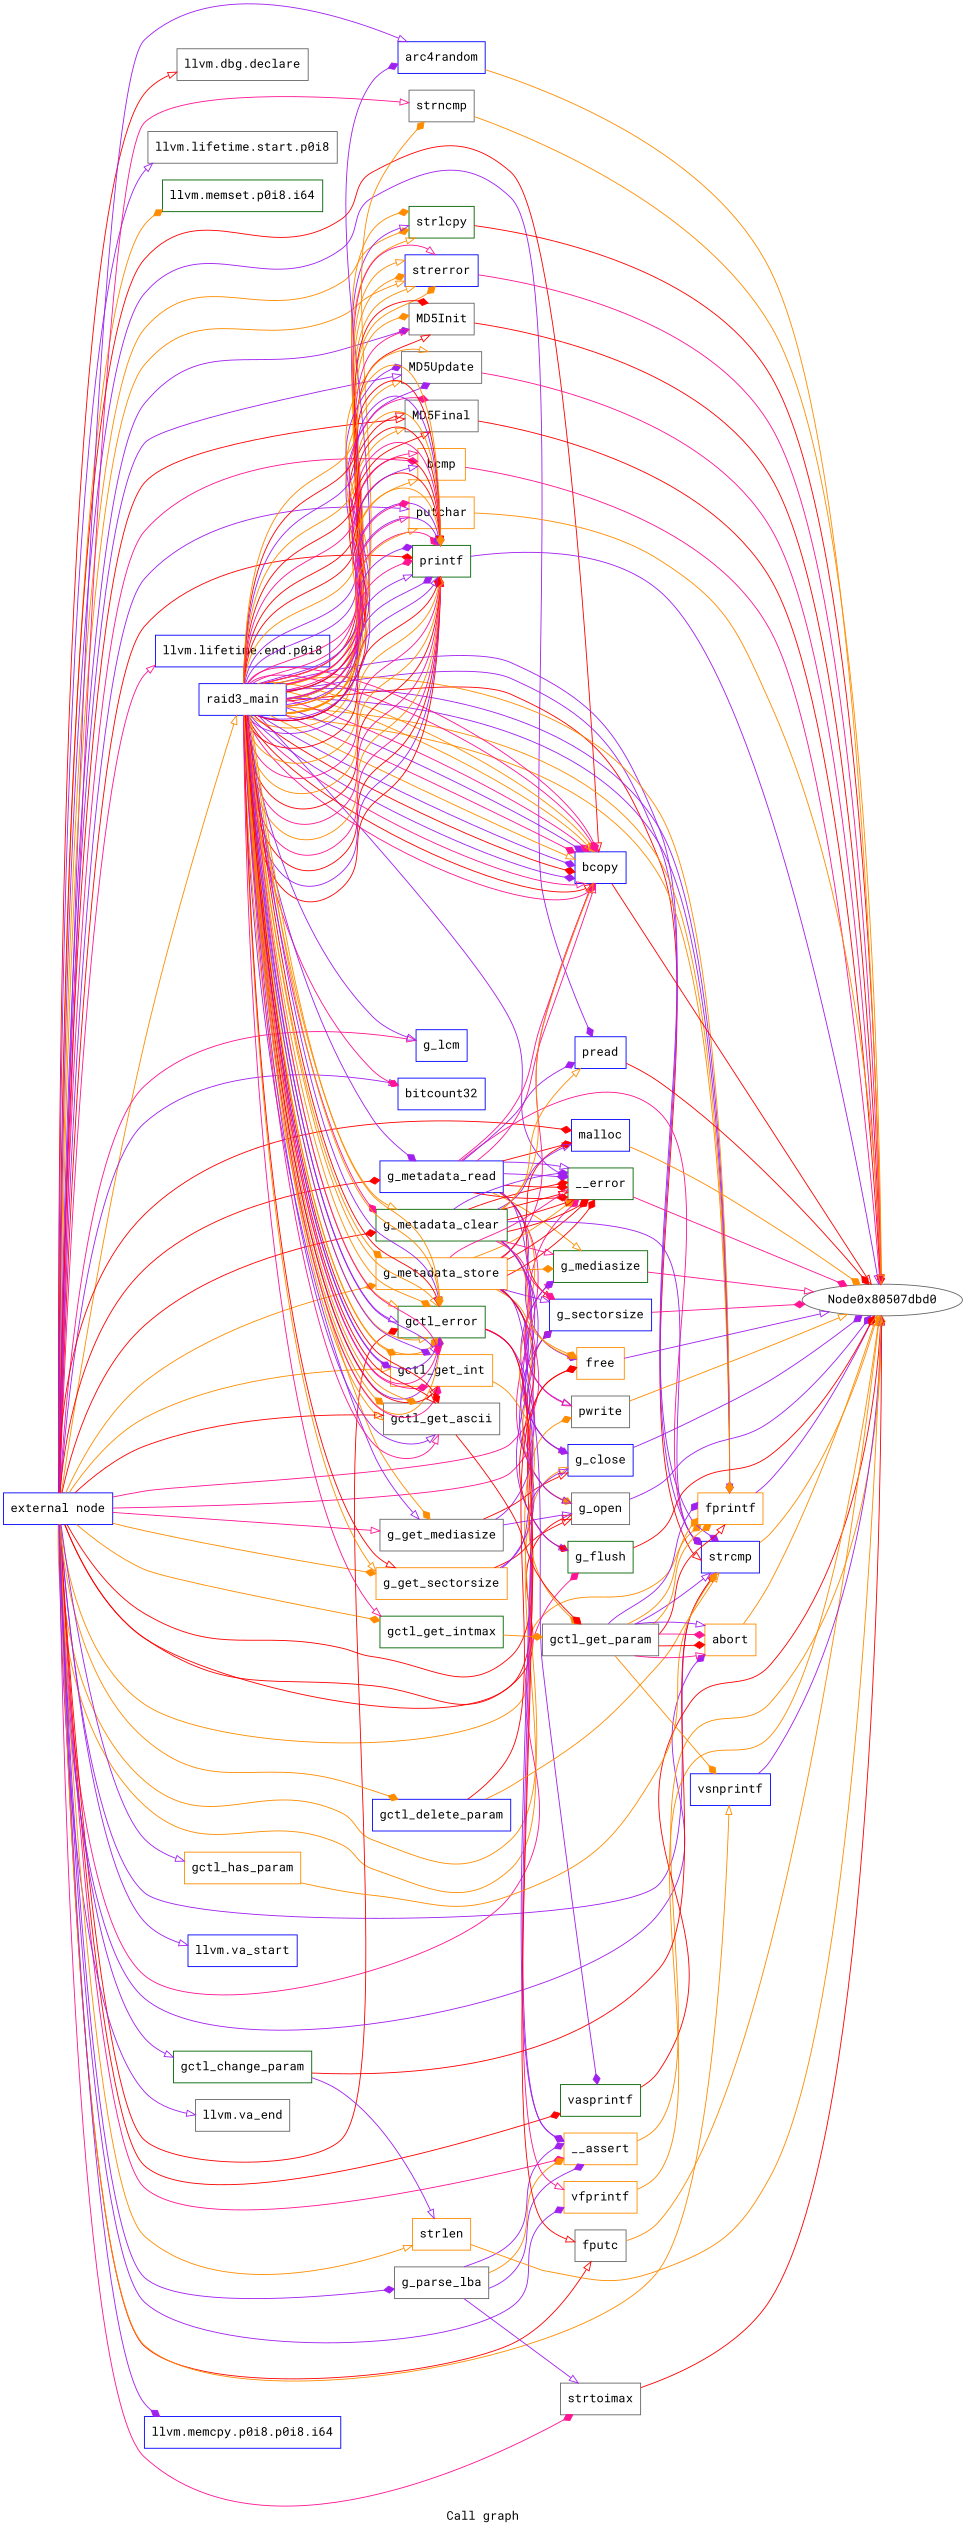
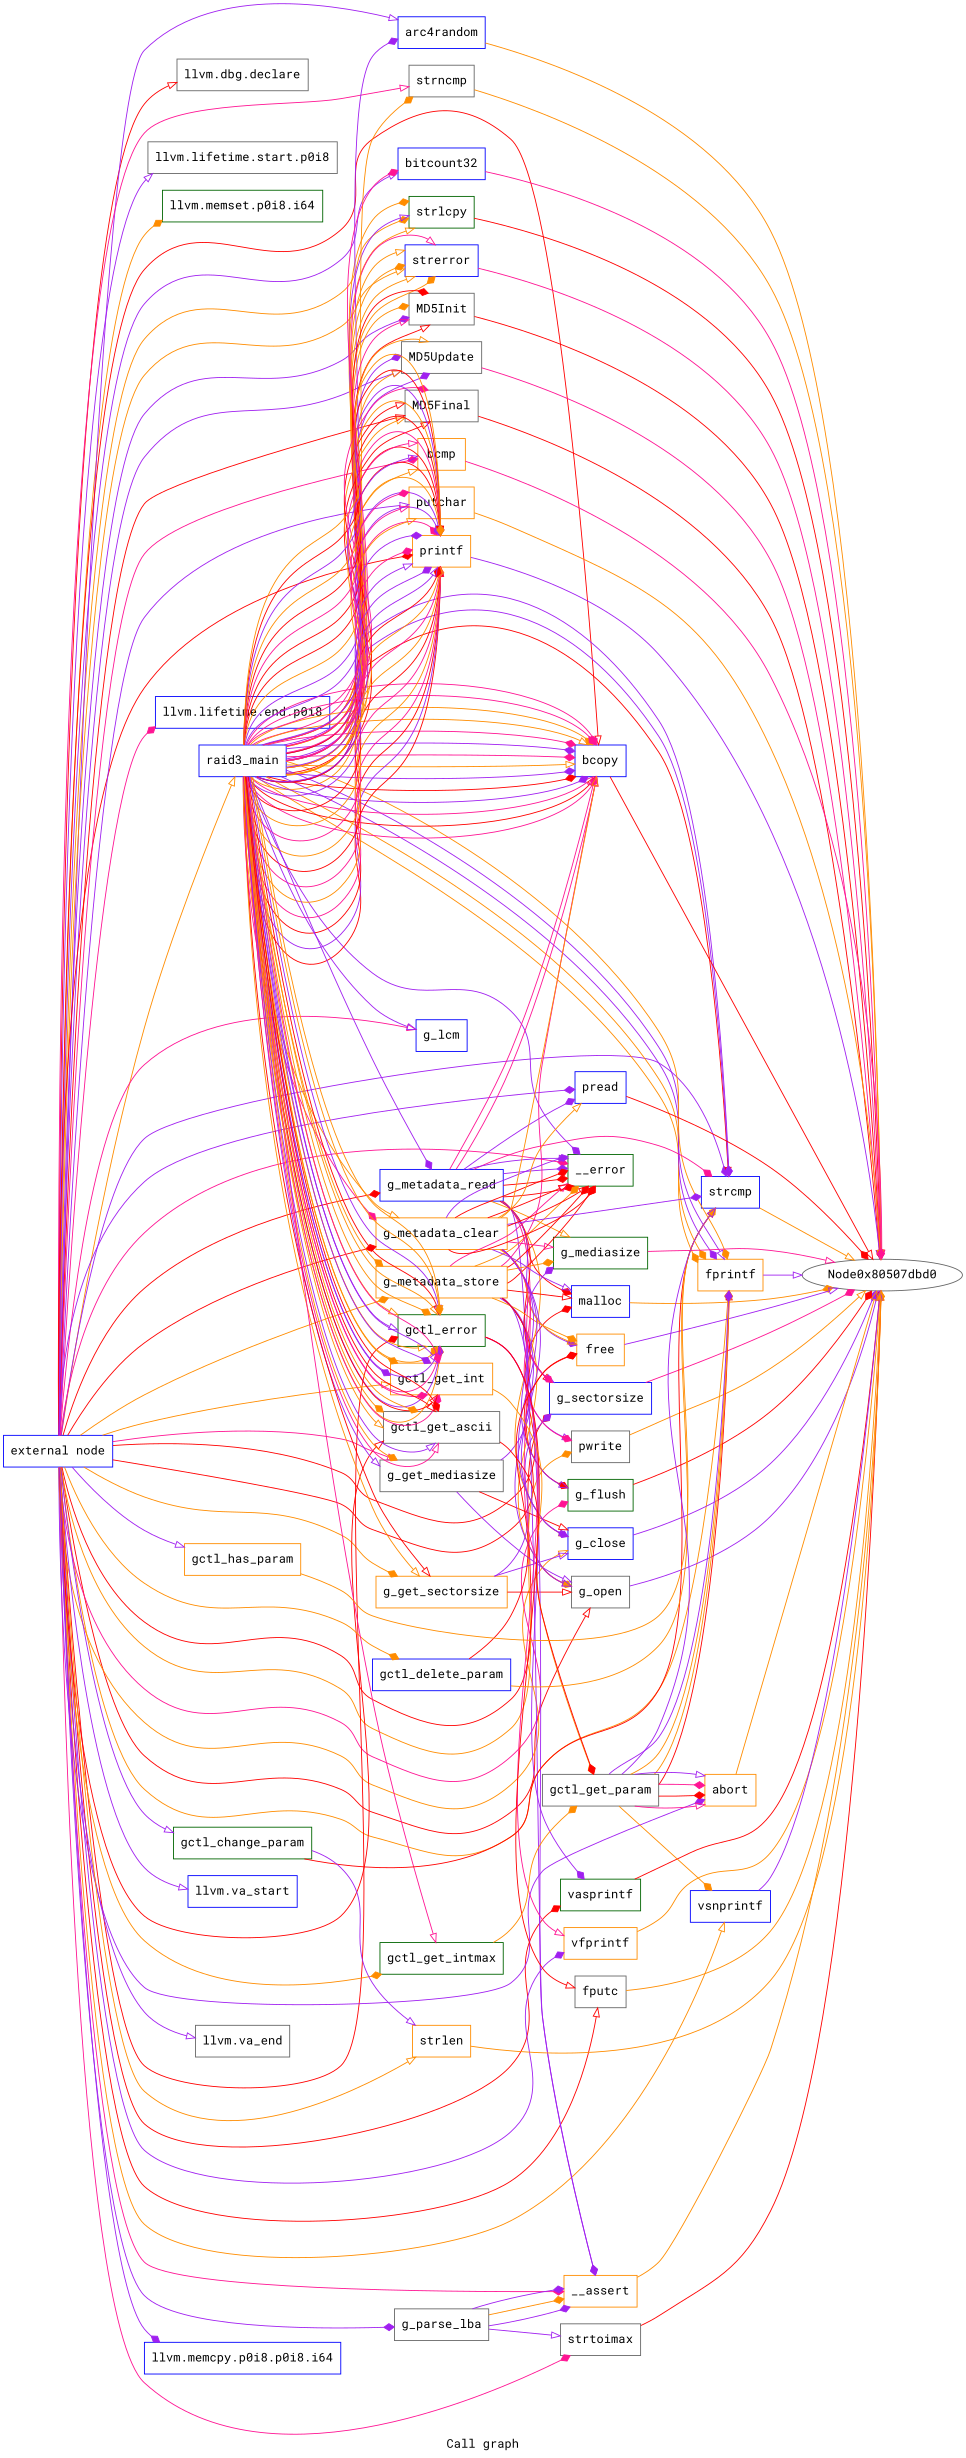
node "printf": color darkgreen -> darkorange
edge "external node" -> "llvm.lifetime.end.p0i8": arrowhead onormal -> diamond
node "g_metadata_clear": color darkgreen -> darkorange
edge "__error" -> "Node0x80507dbd0": now "bitcount32" -> "Node0x80507dbd0"
edge "g_metadata_clear" -> "pwrite": arrowhead onormal -> diamond
edge "external node" -> "g_mediasize": removed
